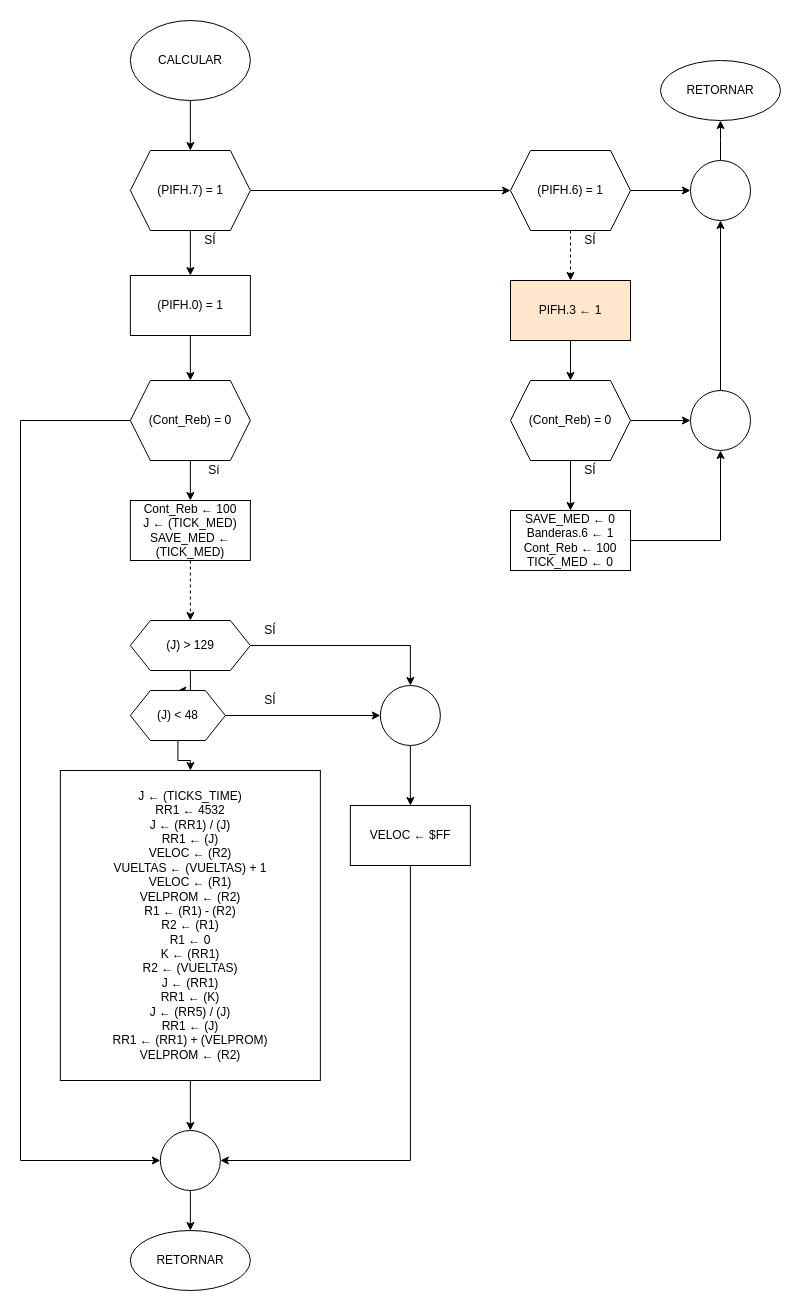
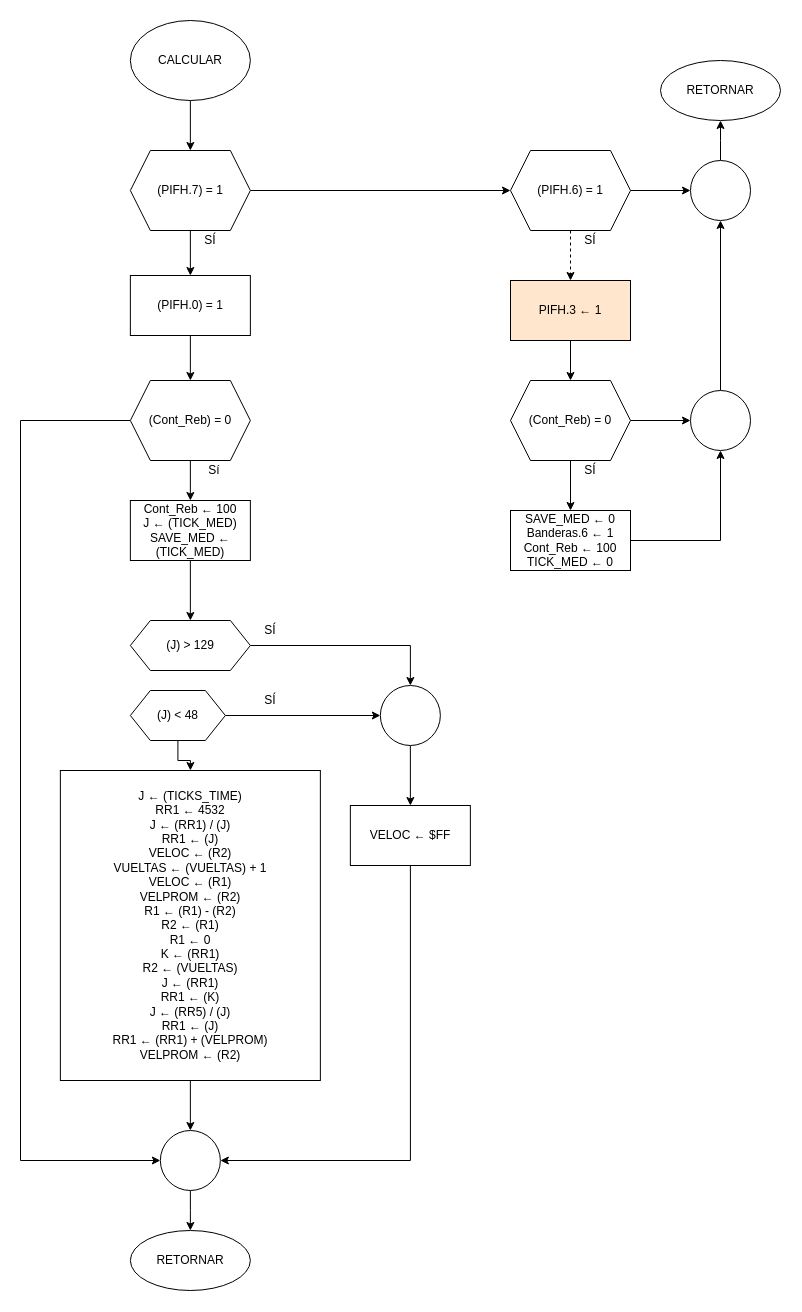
edge "Cont_Reb ← 100 J ← (TICK_MED) SAVE_MED ← (TICK_MED)" -> "(J) > 129": style dashed -> solid
edge "(J) > 129" -> "(J) < 48": removed
